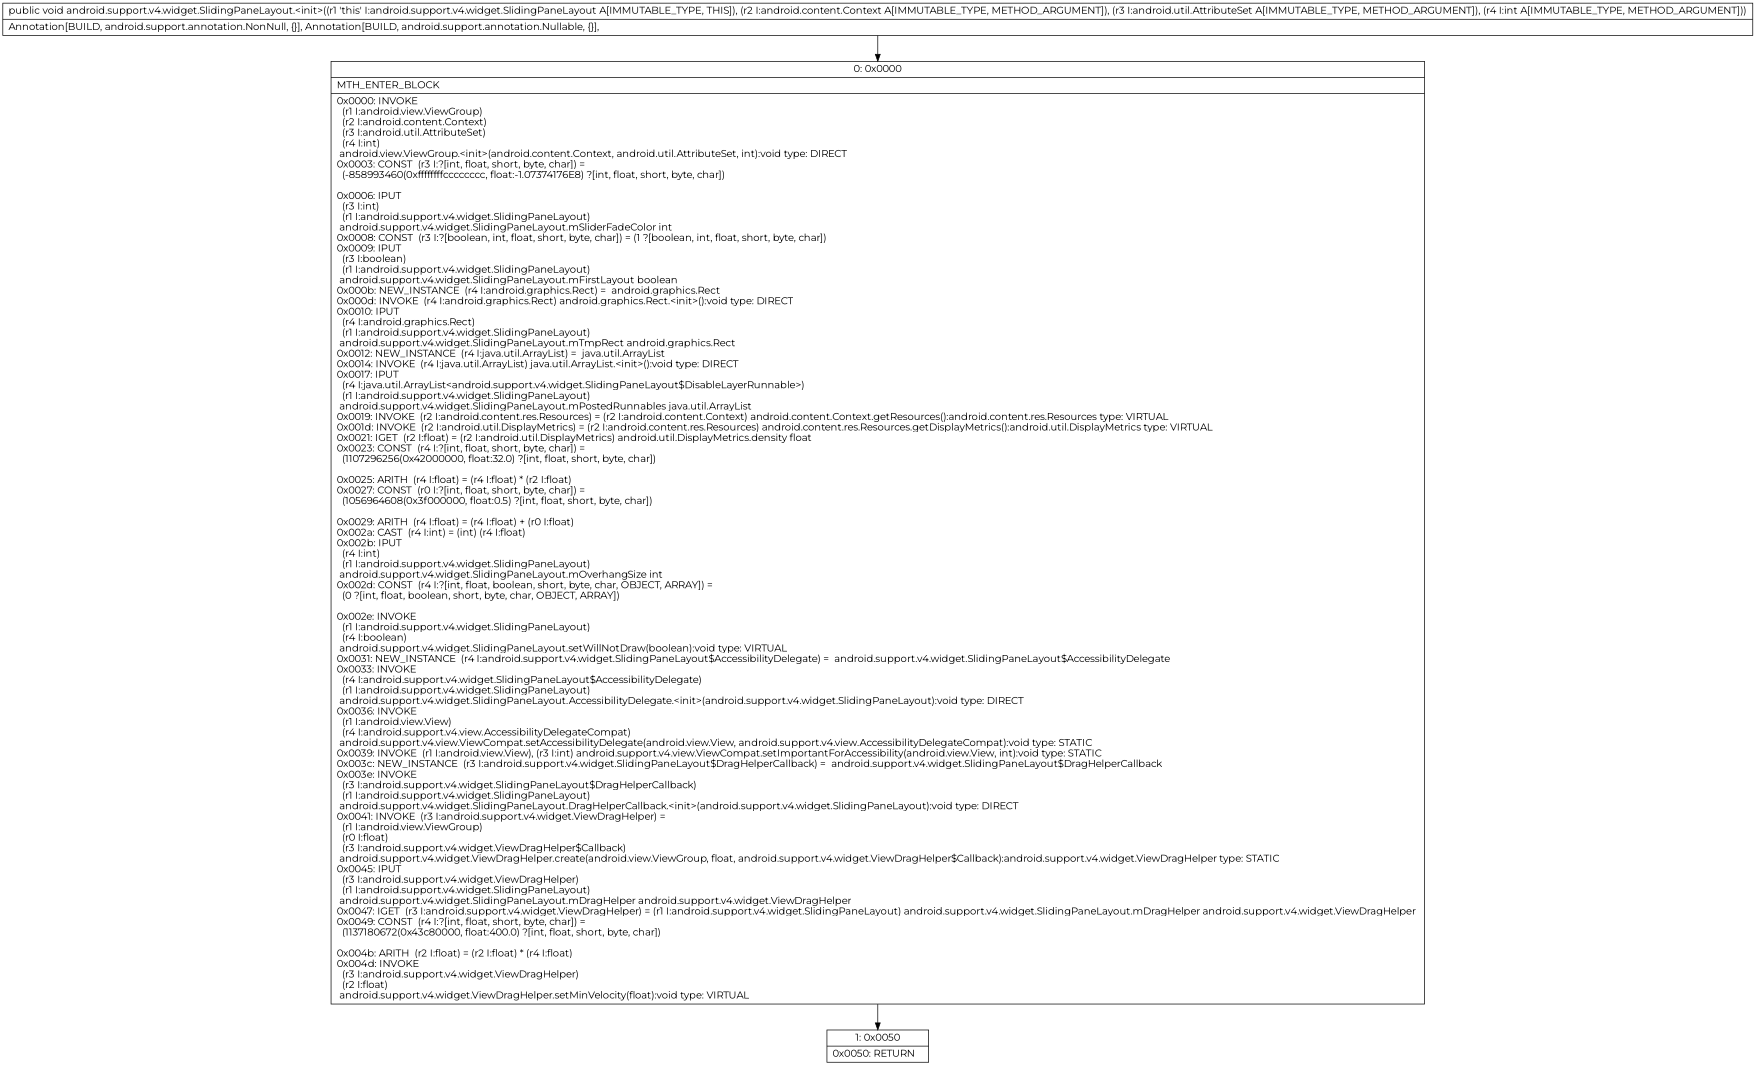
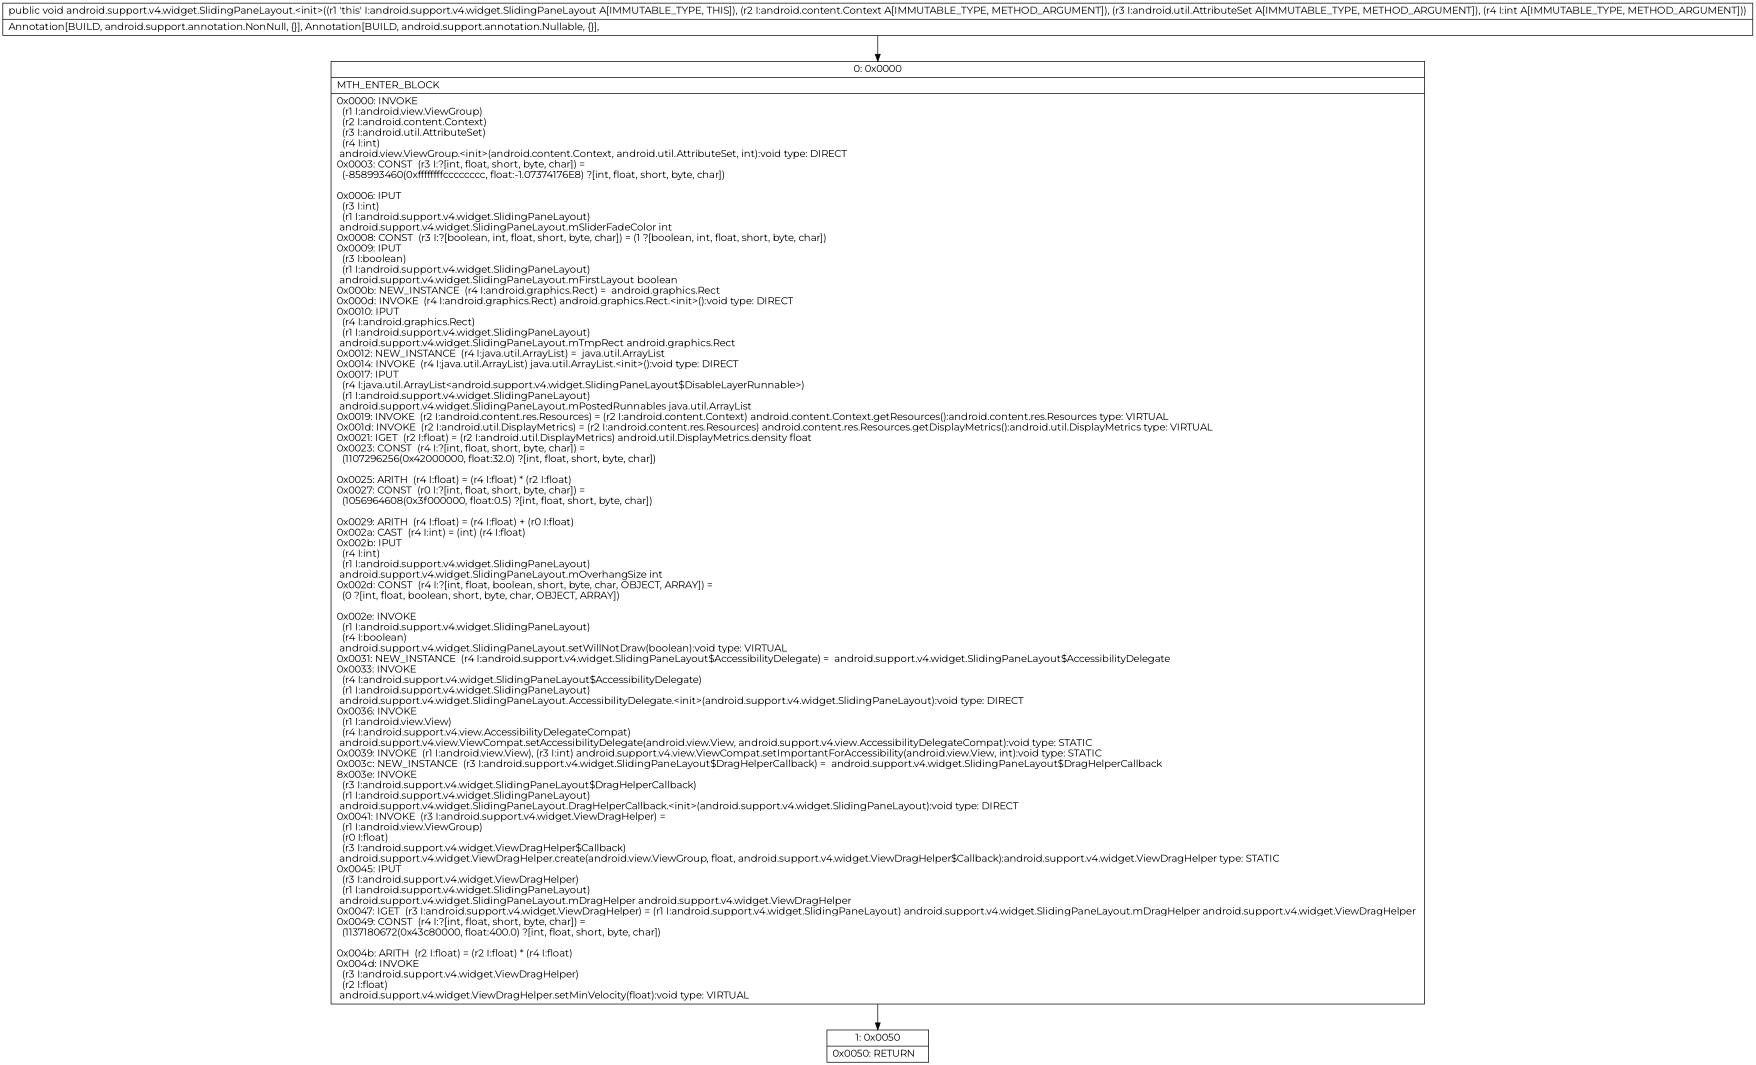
node "0: 0x0000": text "0x003e: INVOKE" -> "8x003e: INVOKE"
